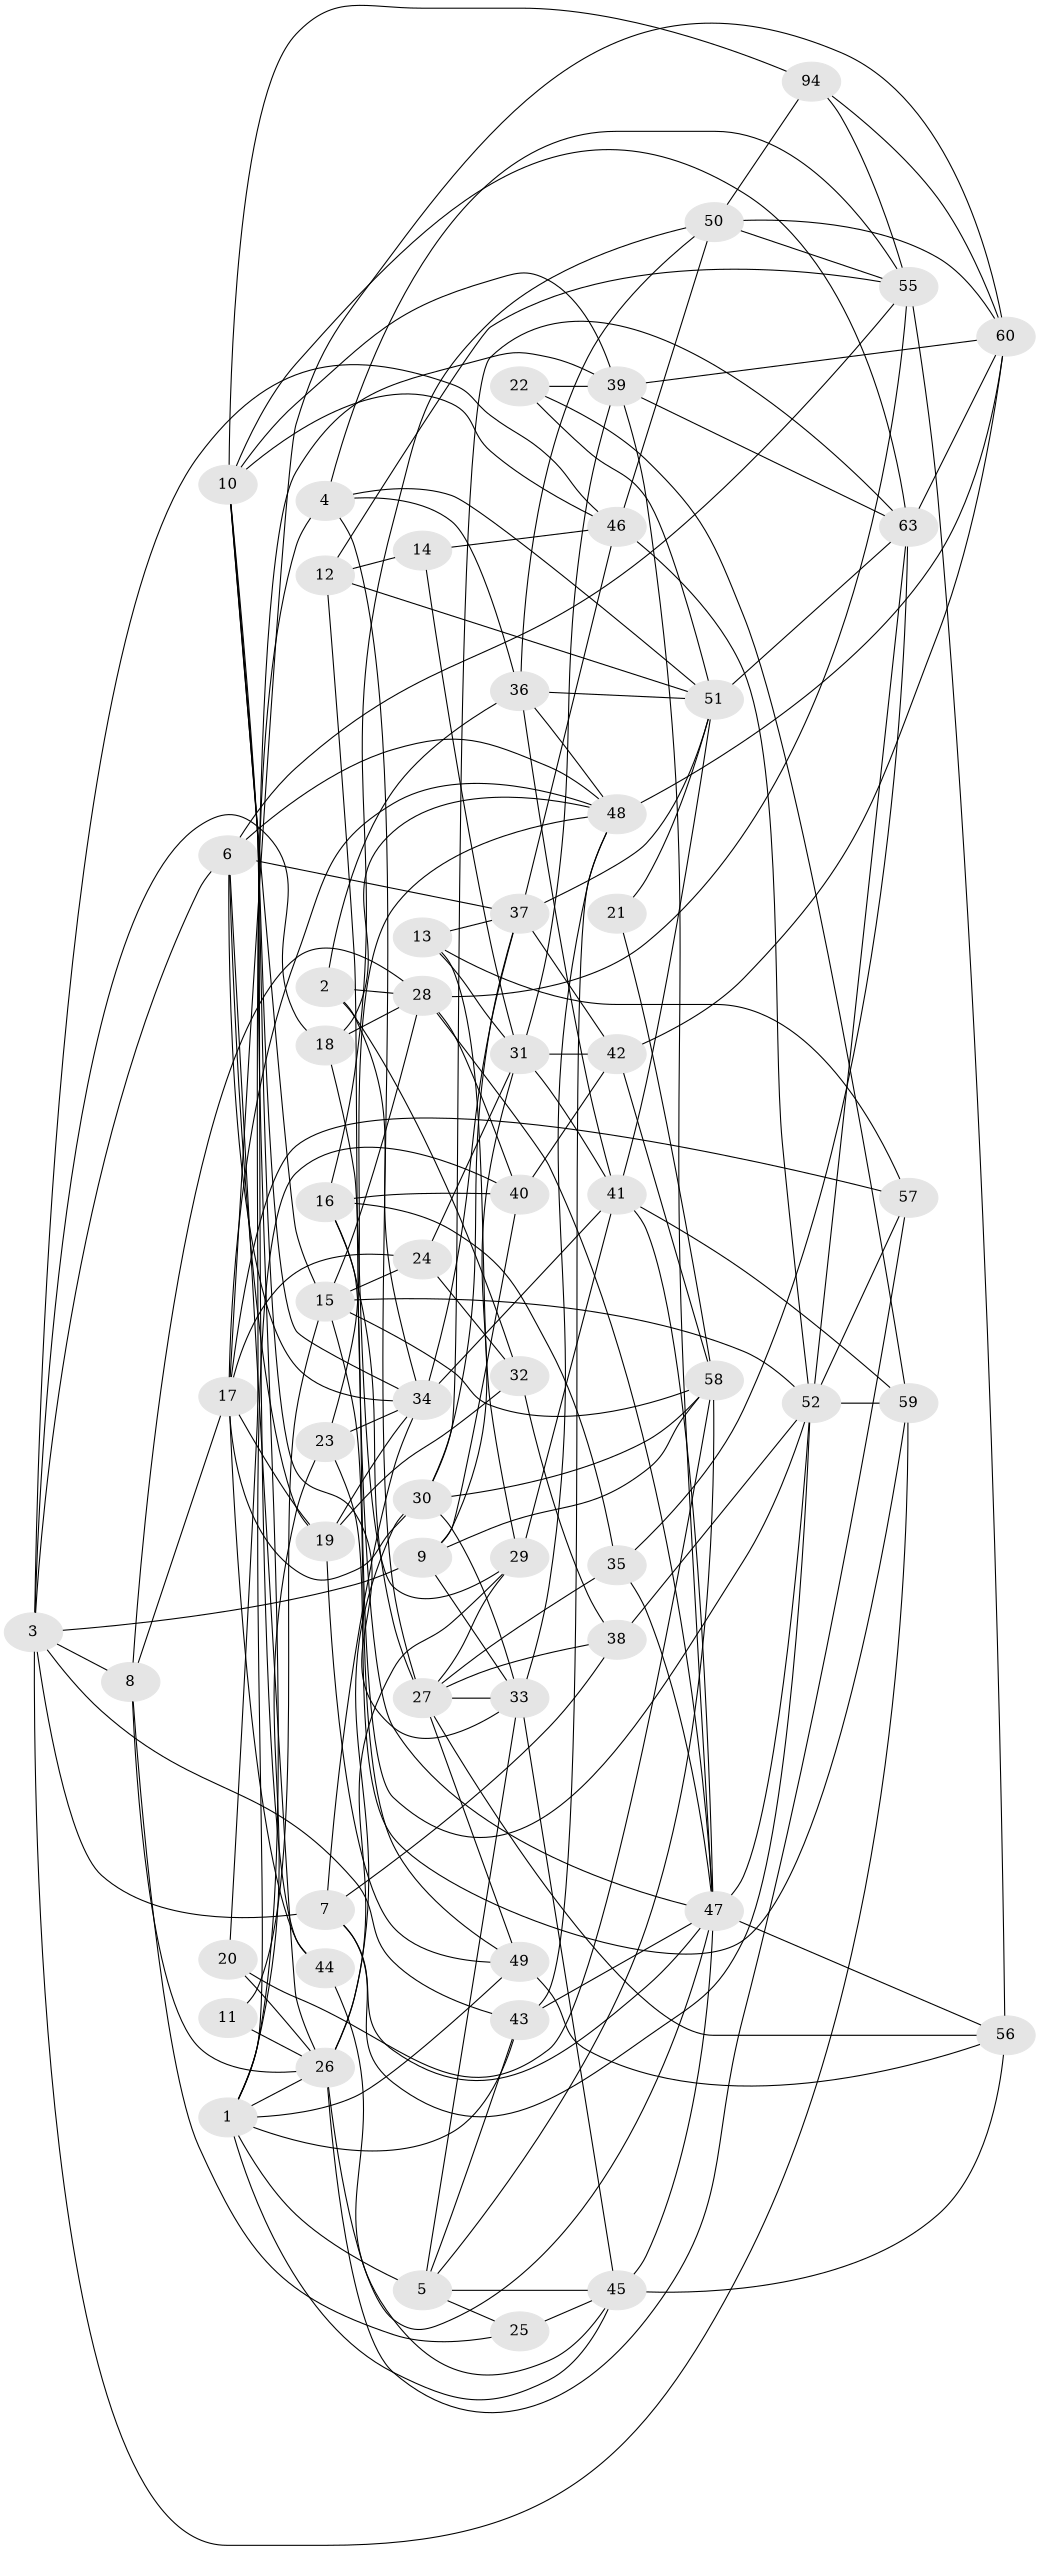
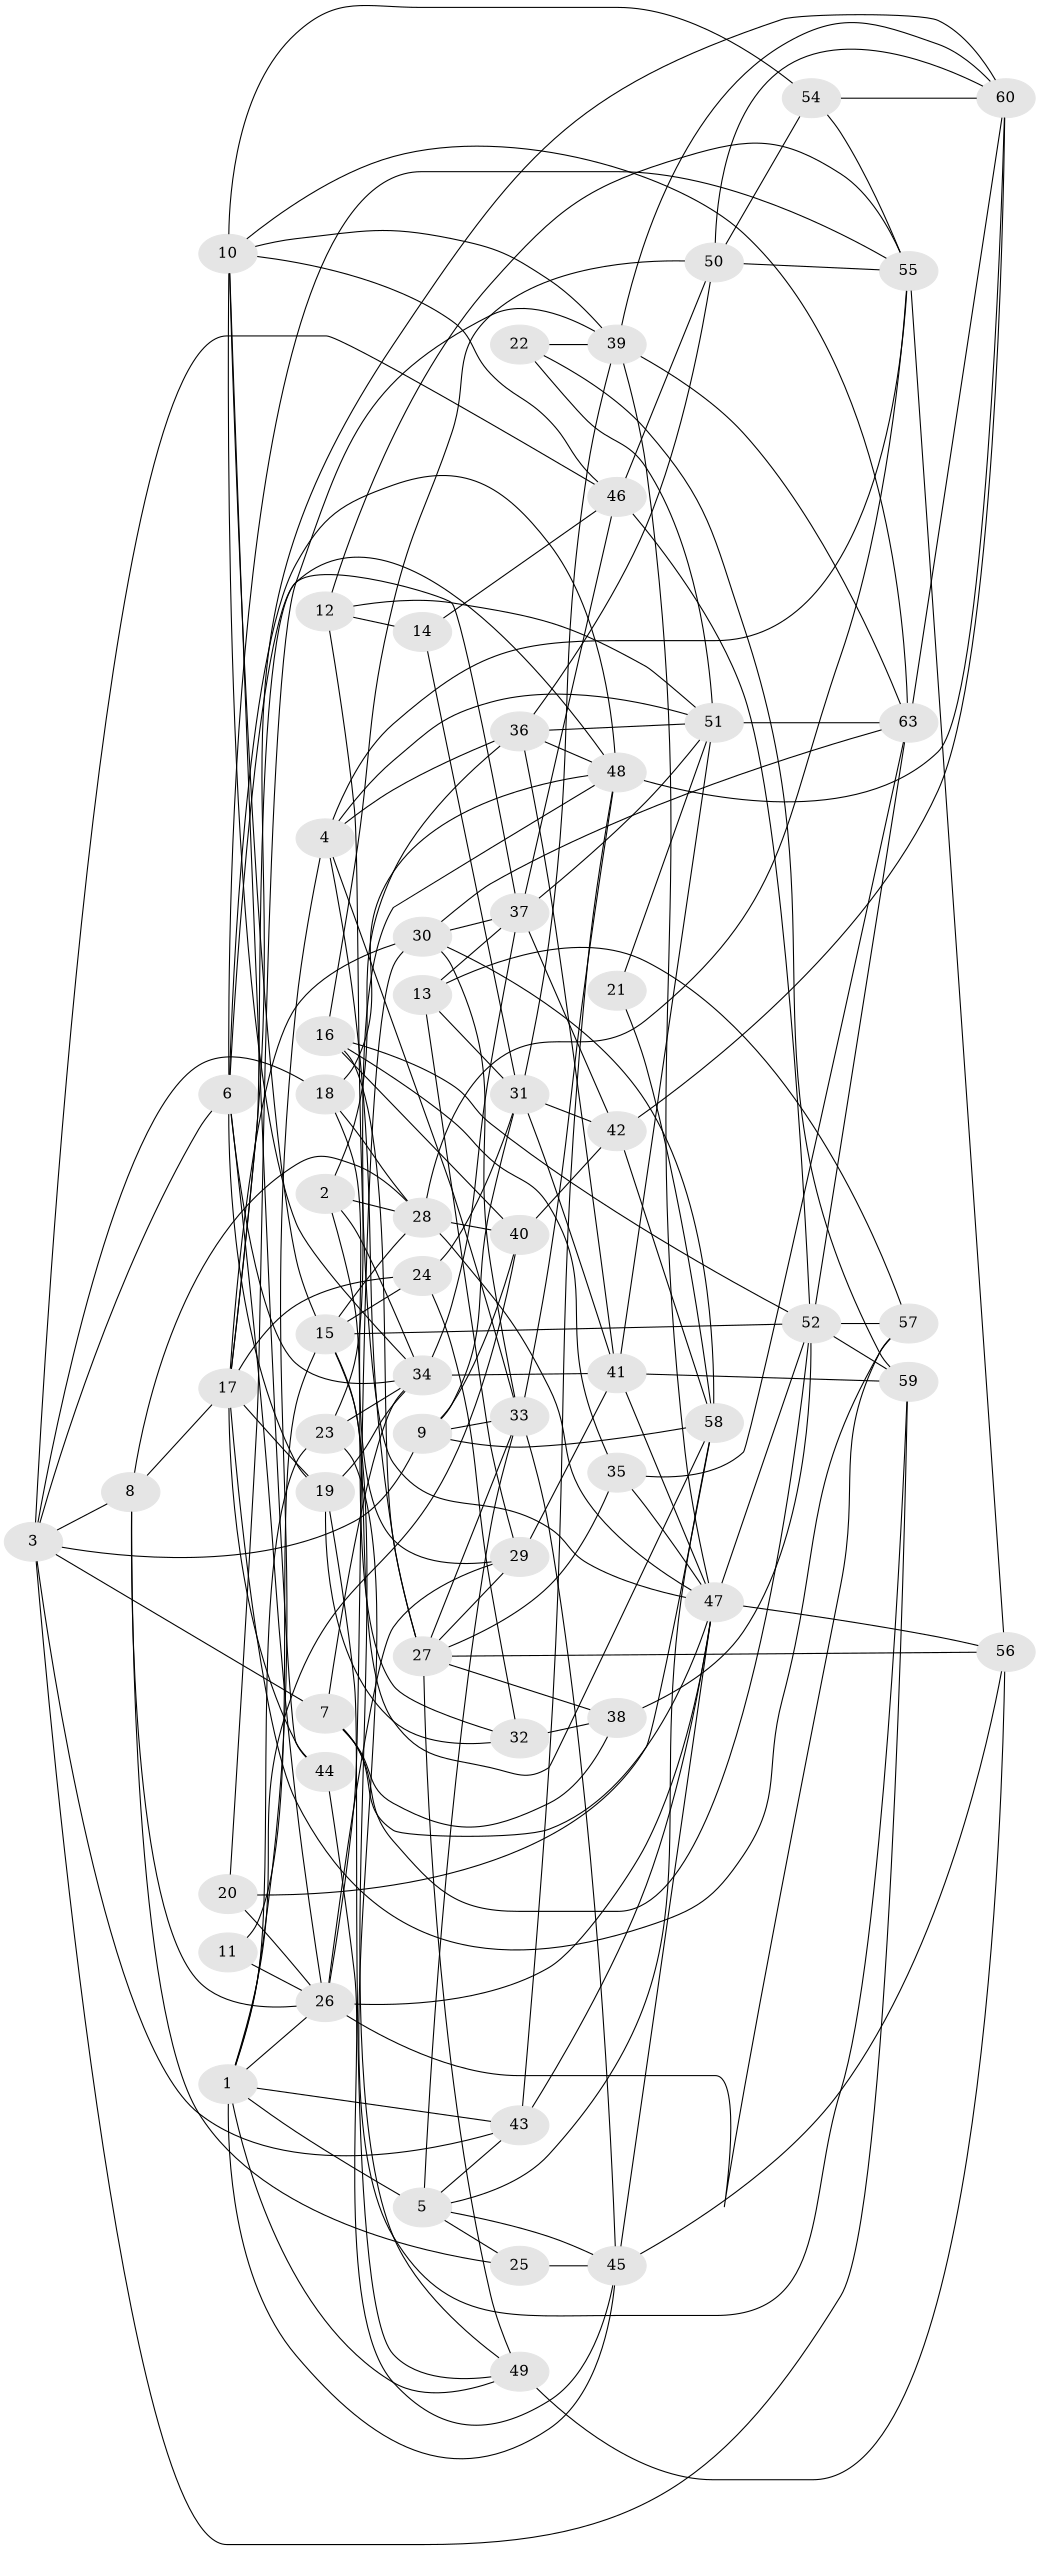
node "94": label "94" -> "54"
edge "10" -- "33": now "4" -- "33"
